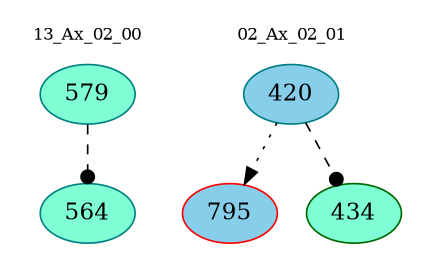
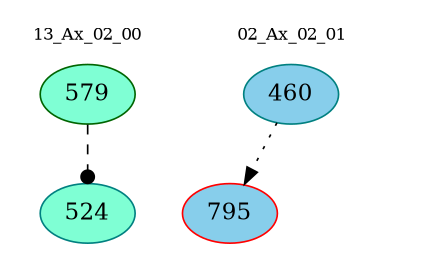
node "579": color teal -> darkgreen
node "420": label "420" -> "460"
node "564": label "564" -> "524"
node "434": removed
